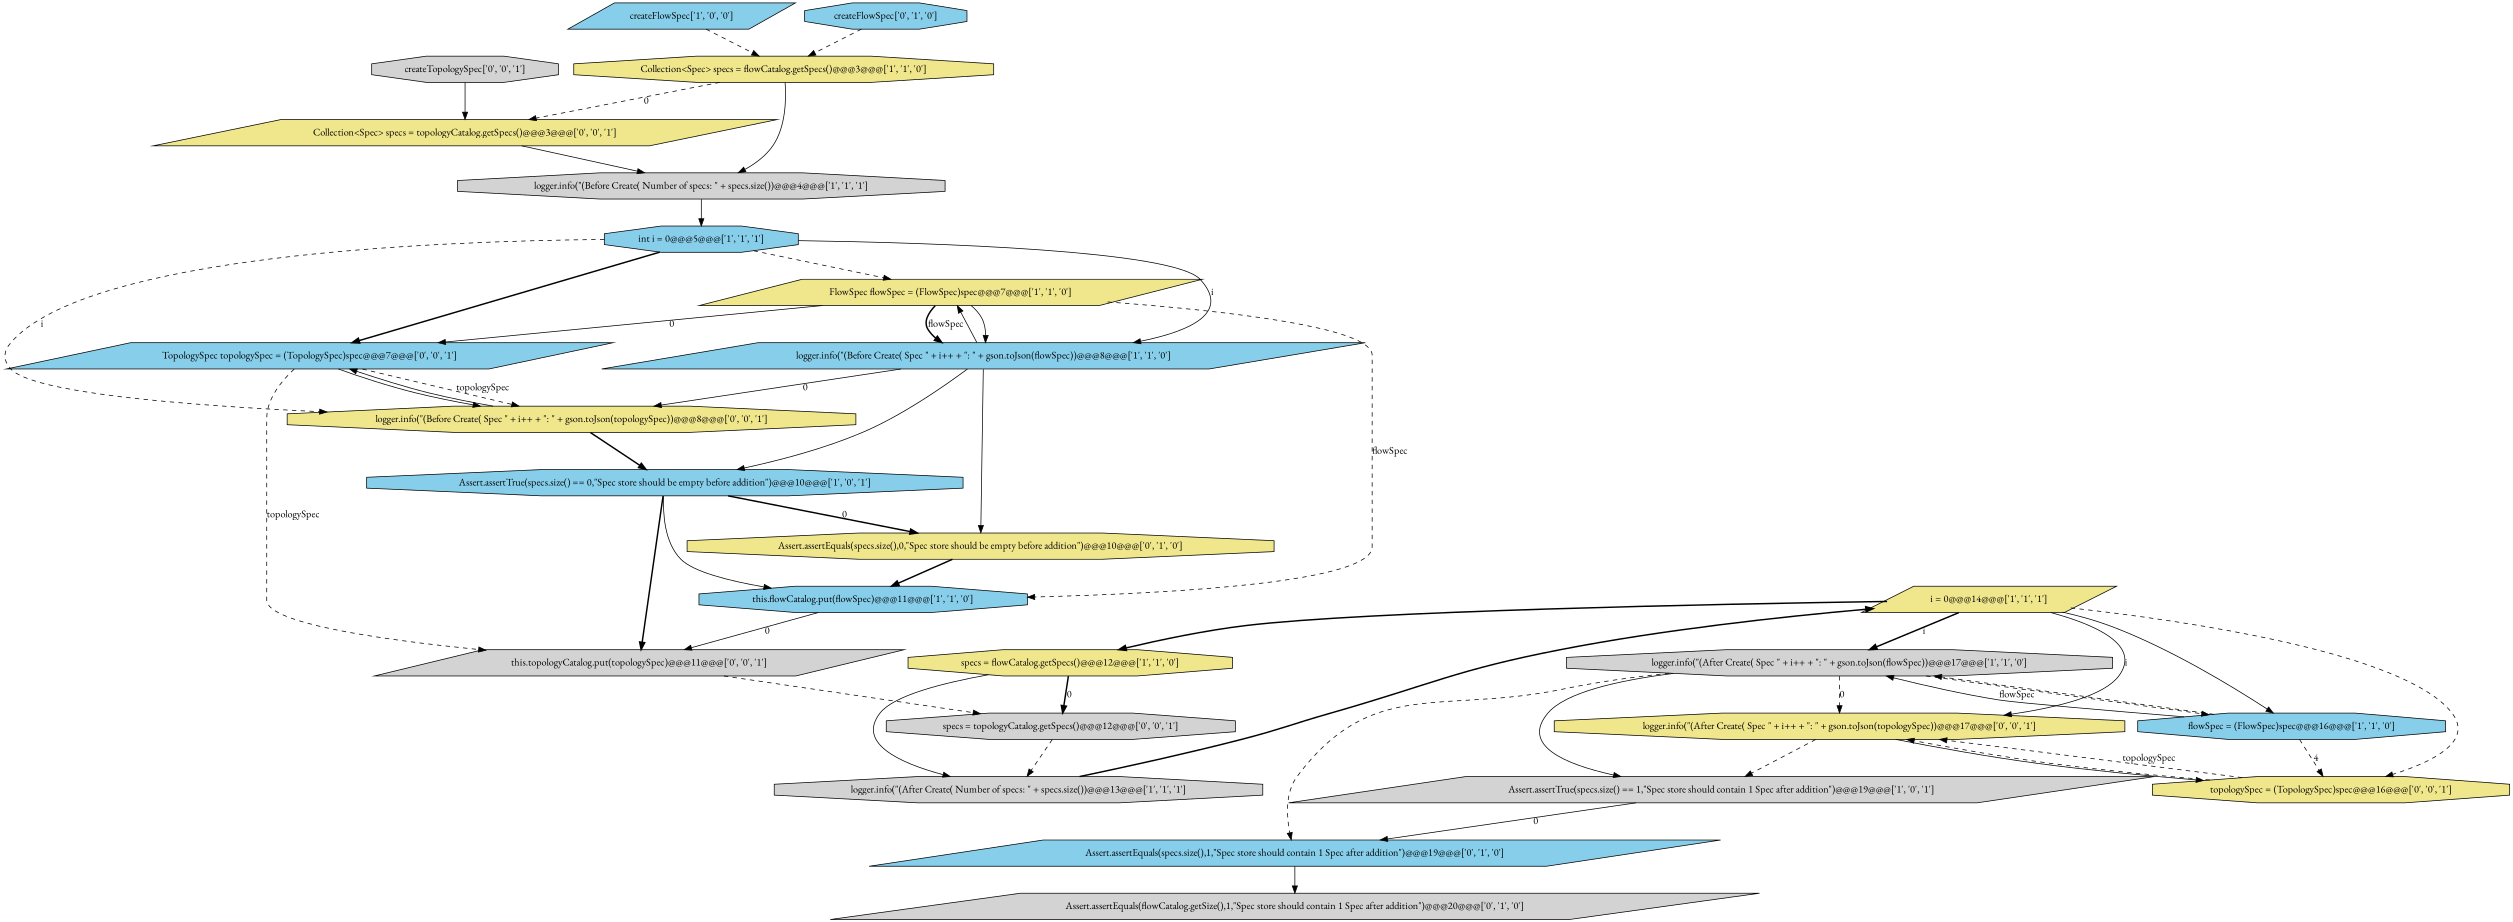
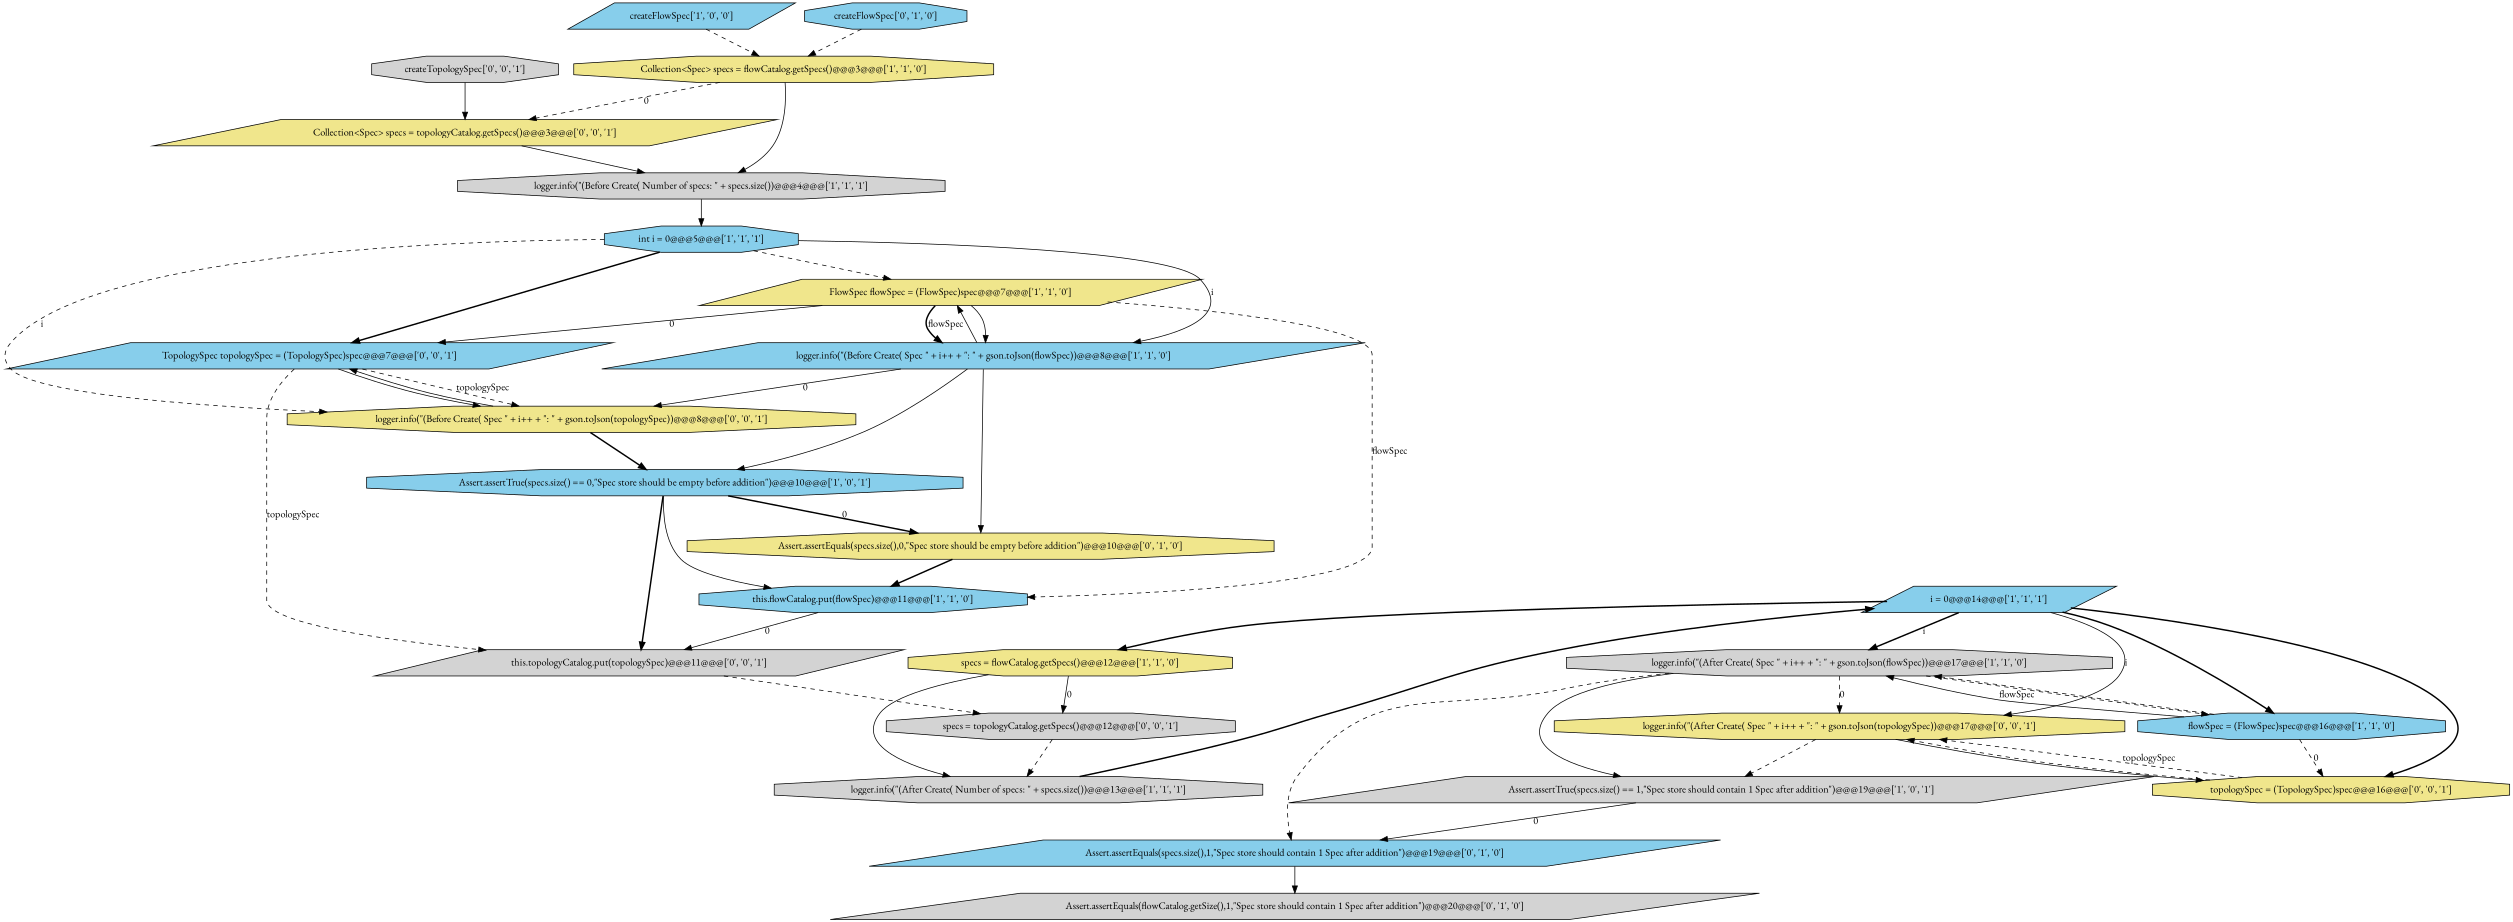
node "i = 0@@@14@@@['1', '1', '1']": fillcolor khaki -> skyblue
edge "i = 0@@@14@@@['1', '1', '1']" -> "topologySpec = (TopologySpec)spec@@@16@@@['0', '0', '1']": style dashed -> bold
edge "i = 0@@@14@@@['1', '1', '1']" -> "flowSpec = (FlowSpec)spec@@@16@@@['1', '1', '0']": style solid -> bold
edge "specs = flowCatalog.getSpecs()@@@12@@@['1', '1', '0']" -> "specs = topologyCatalog.getSpecs()@@@12@@@['0', '0', '1']": style bold -> solid
edge "flowSpec = (FlowSpec)spec@@@16@@@['1', '1', '0']" -> "topologySpec = (TopologySpec)spec@@@16@@@['0', '0', '1']": label "4" -> "0"
